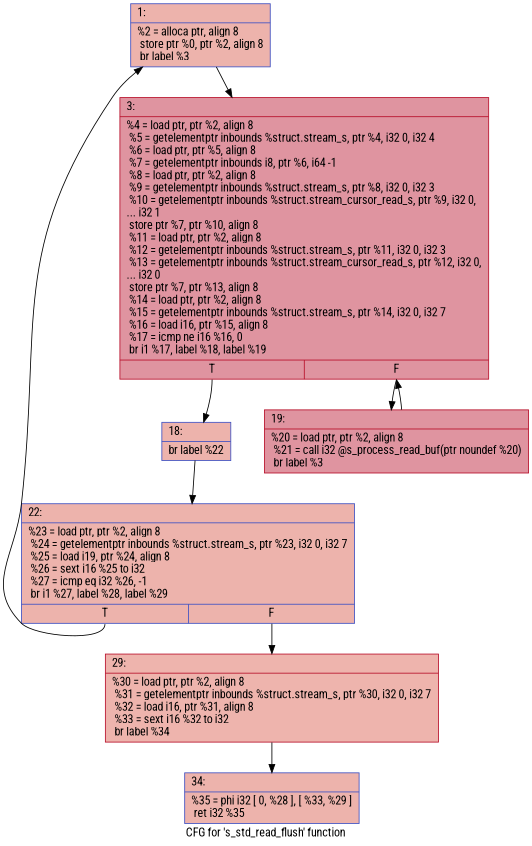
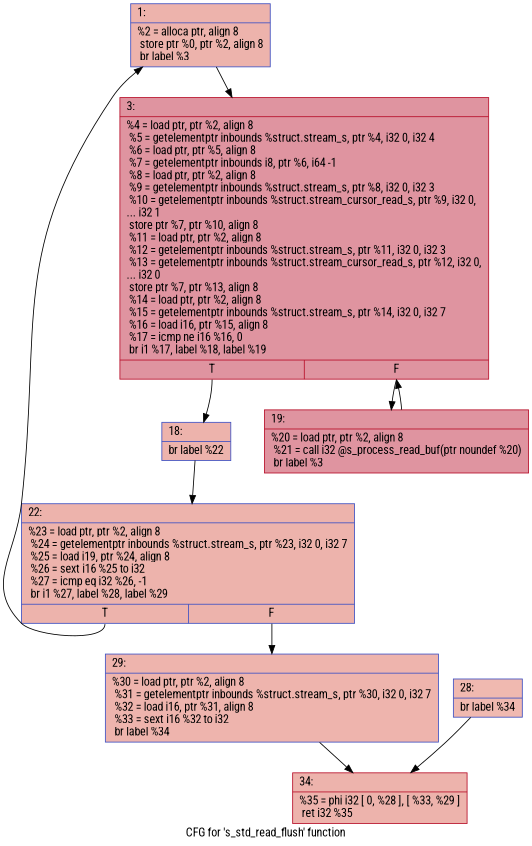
node "29:": color #b70d28ff -> #3d50c3ff
node "28:": added
node "34:": color #3d50c3ff -> #b70d28ff
